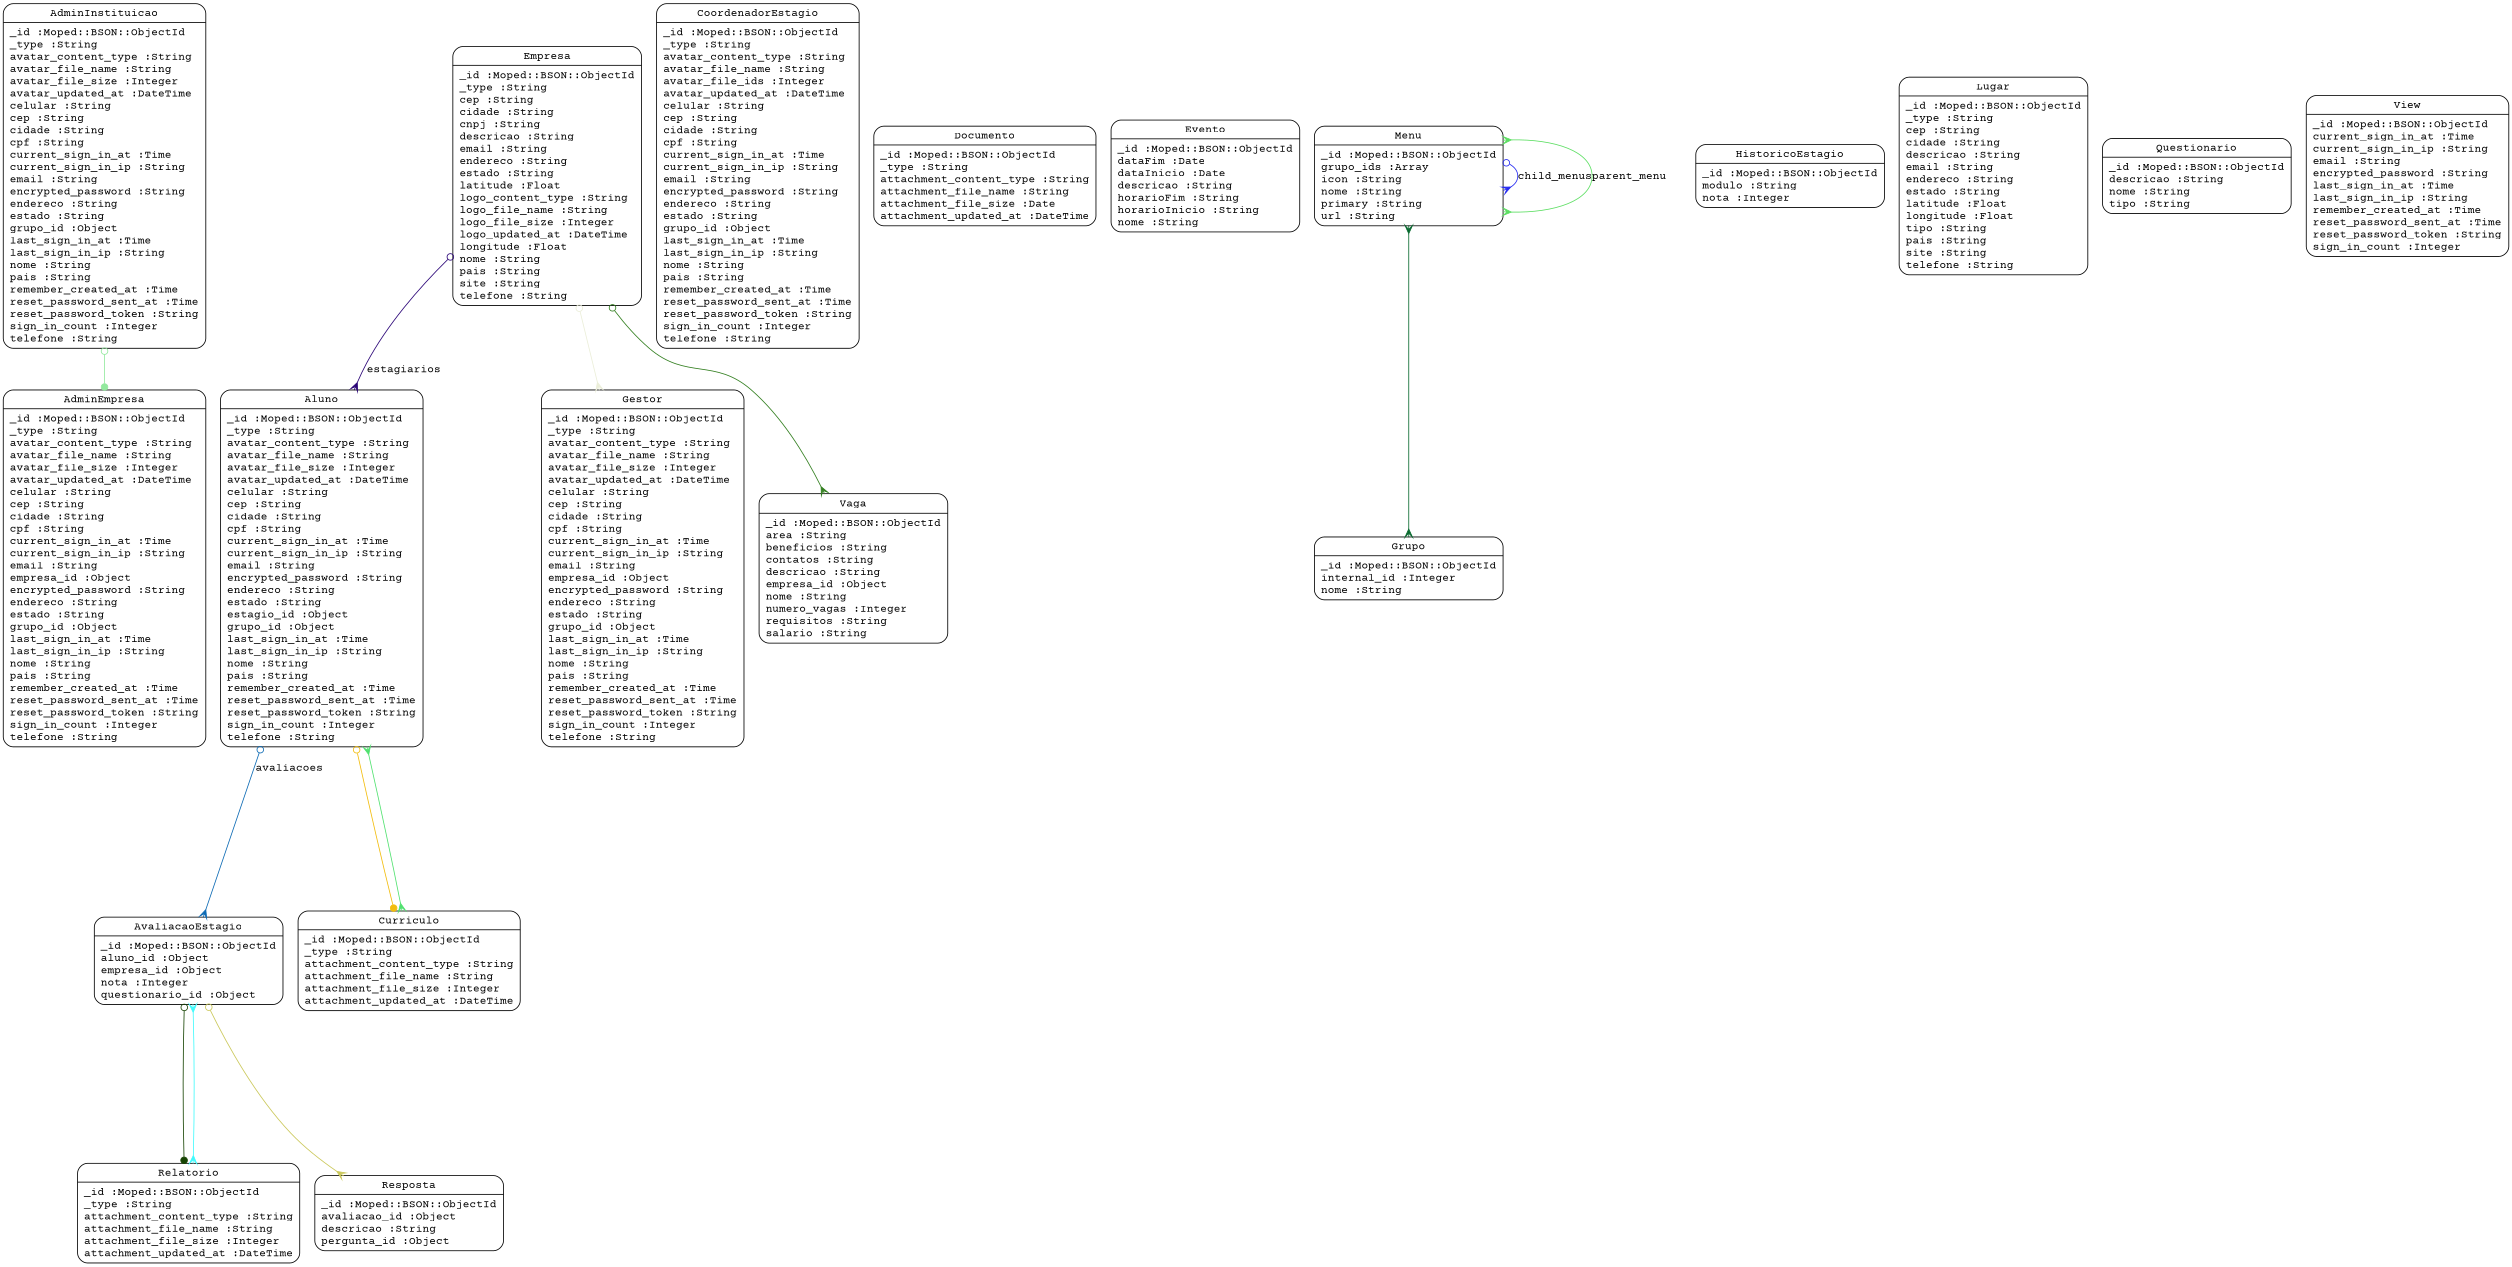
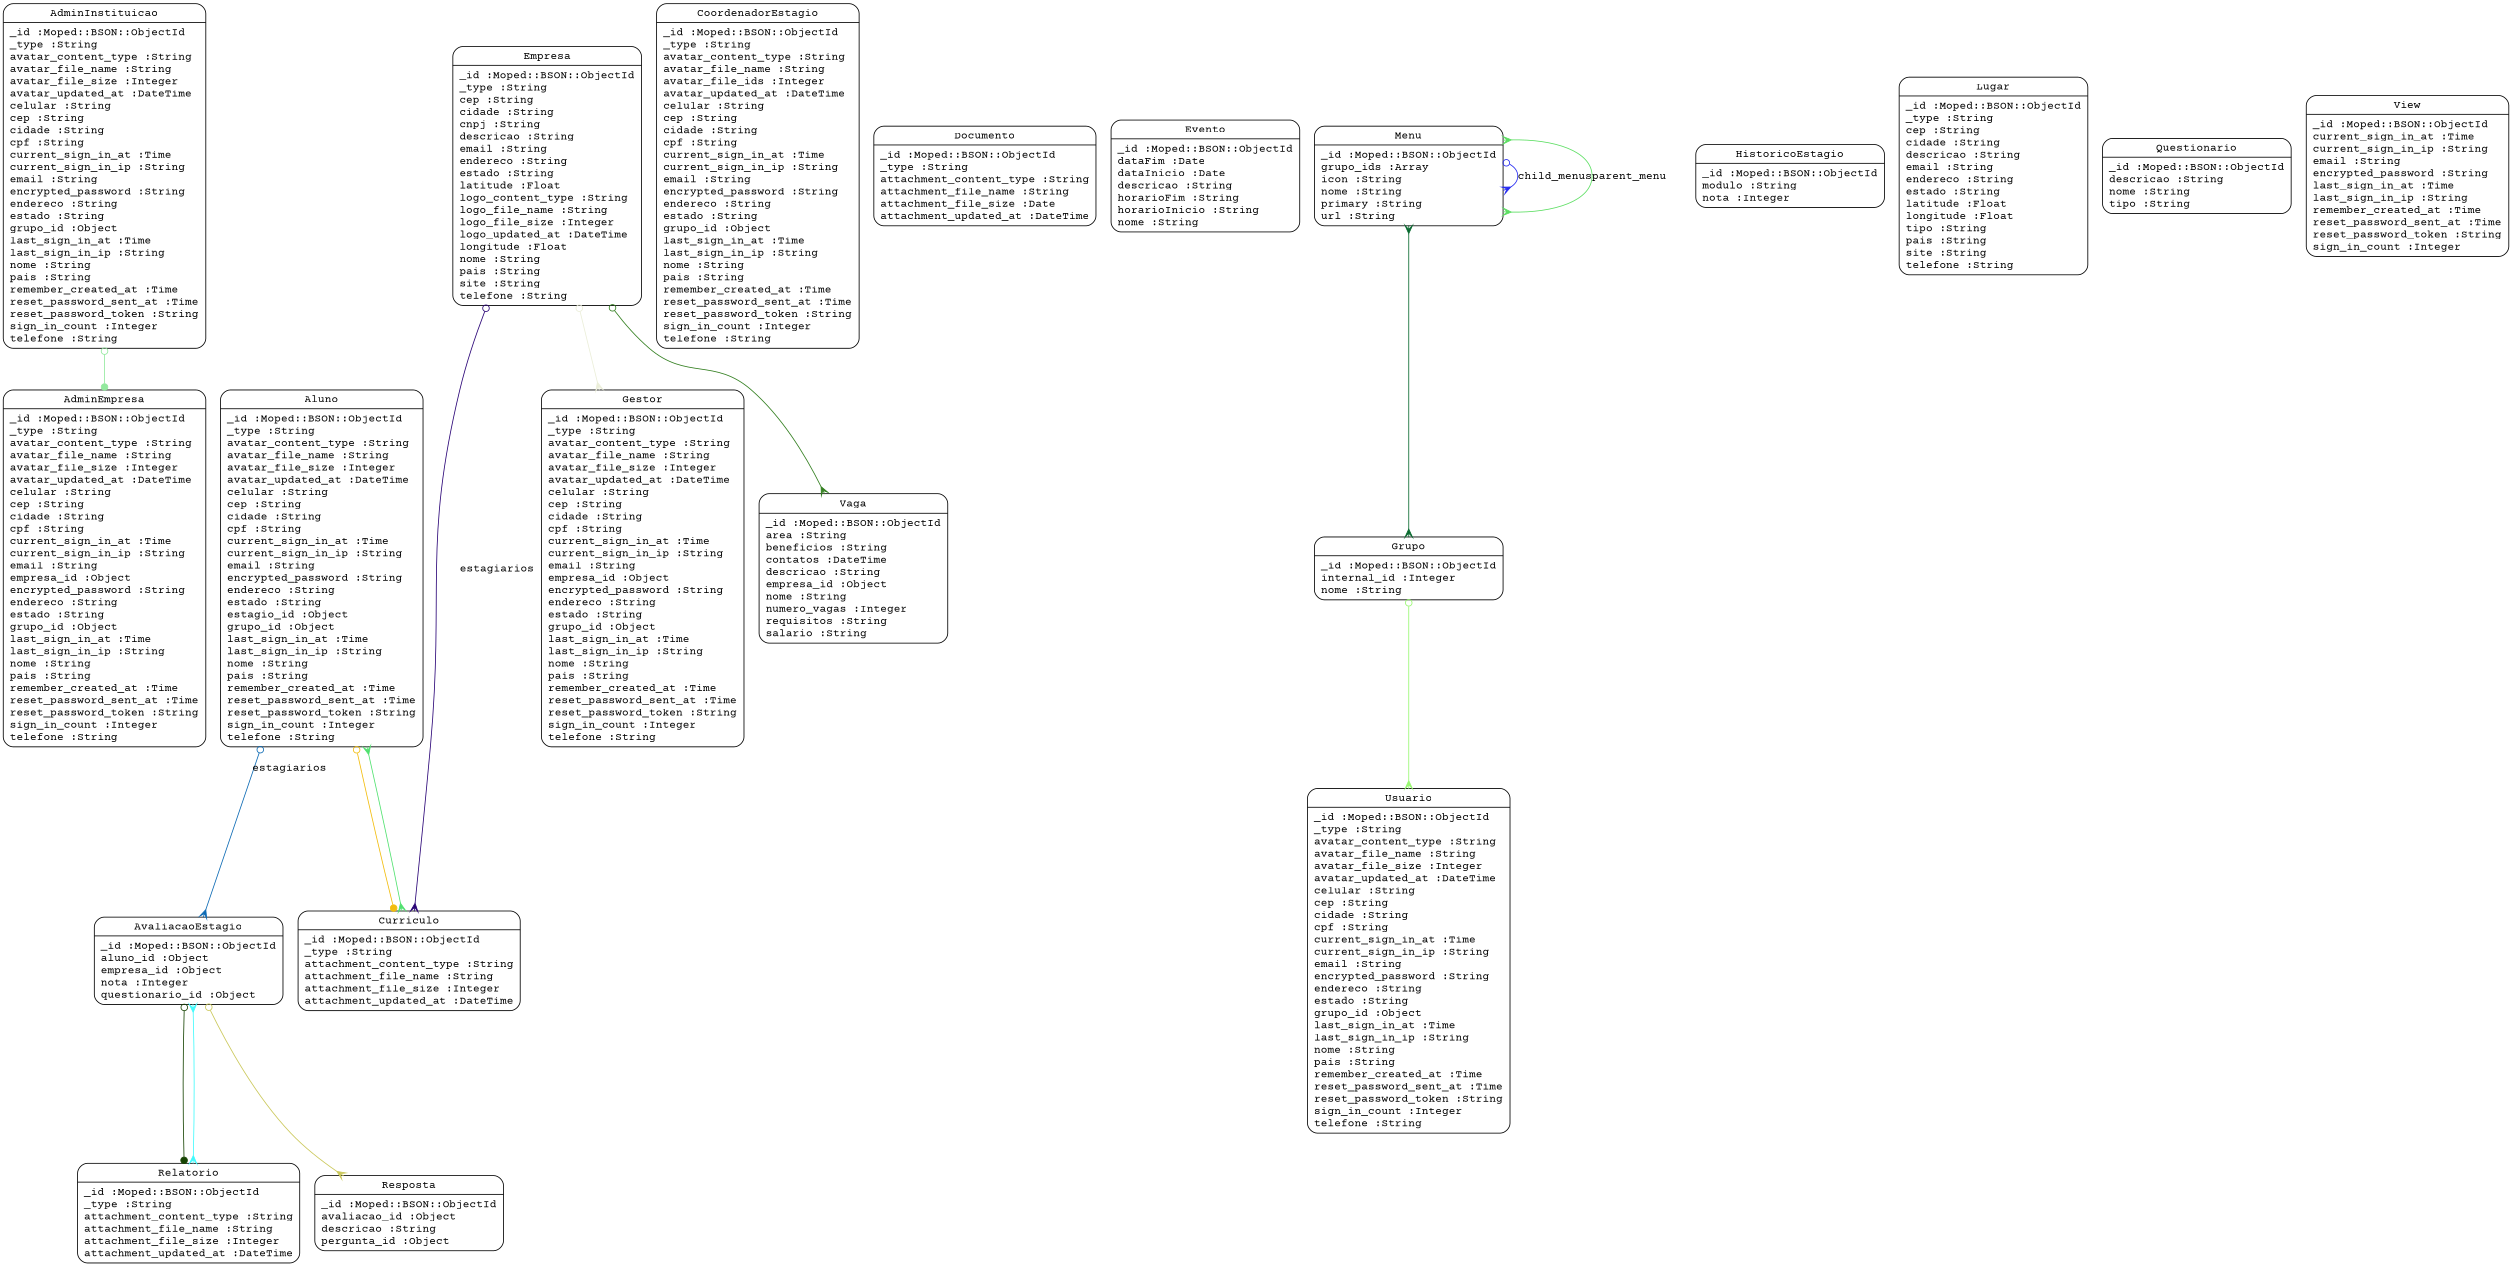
edge "Empresa" -- "Aluno": now "Empresa" -- "Curriculo"
node "Vaga": text "contatos :String" -> "contatos :DateTime"
edge "Aluno" -- "AvaliacaoEstagio": label "avaliacoes" -> "estagiarios"
node "Usuario": added
